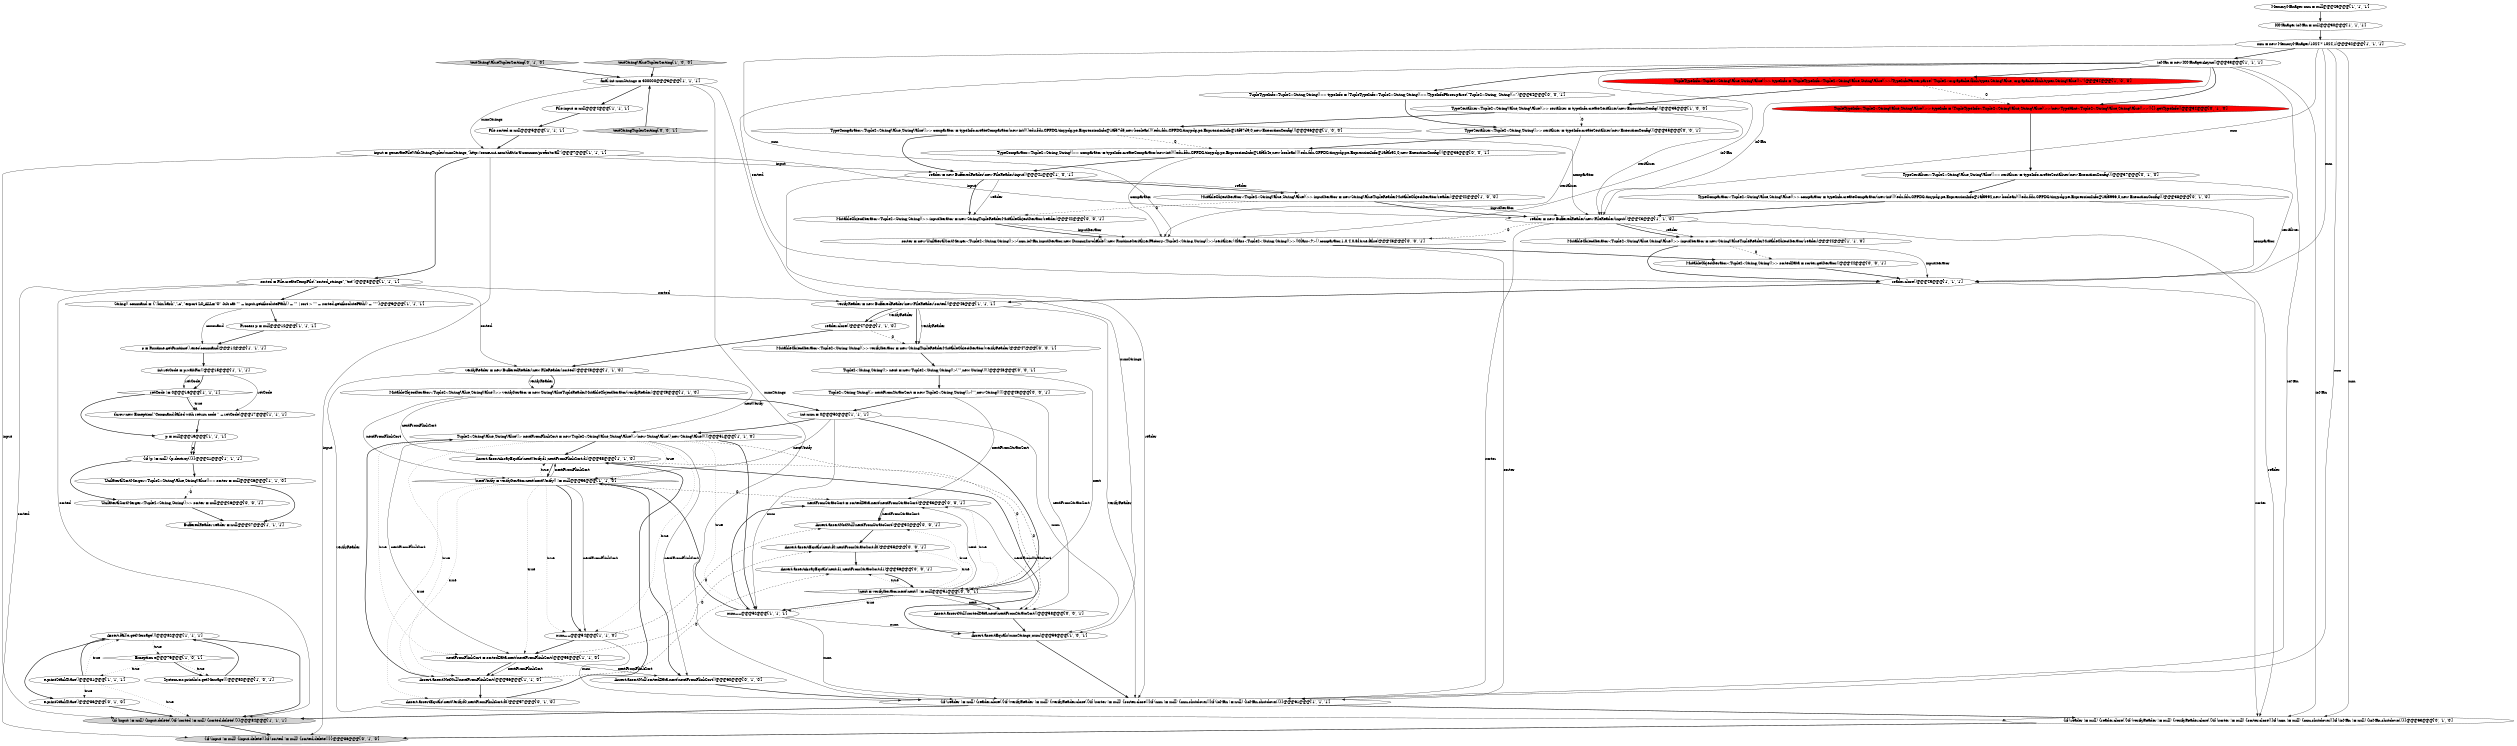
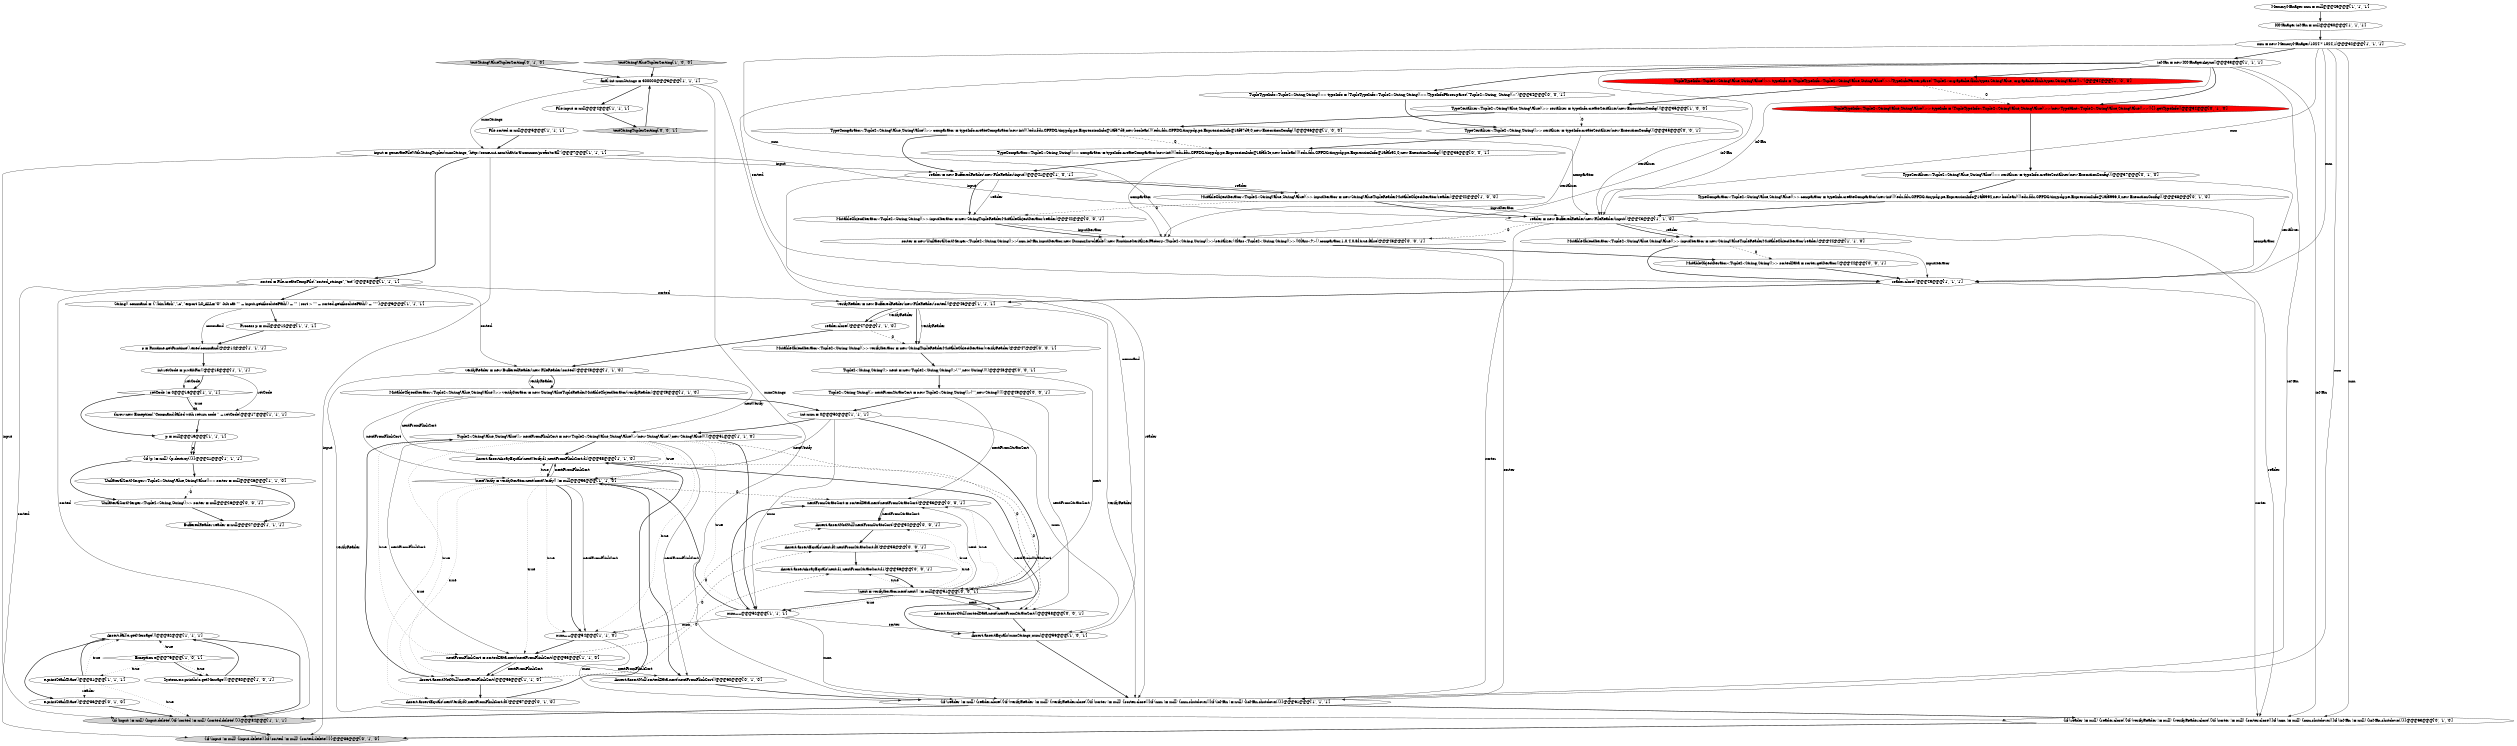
edge "File input = null@@@4@@@['1', '1', '1']" -> "File sorted = null@@@5@@@['1', '1', '1']": now "File input = null@@@4@@@['1', '1', '1']" -> "testStringTuplesSorting['0', '0', '1']"
edge "final int numStrings = 300000@@@3@@@['1', '1', '1']" -> "Assert.assertEquals(numStrings,num)@@@59@@@['1', '0', '1']": label "numStrings" -> "command"
edge "num++@@@52@@@['1', '1', '1']" -> "num++@@@54@@@['1', '1', '0']": added, label "num"
edge "num++@@@52@@@['1', '1', '1']" -> "Assert.assertEquals(numStrings,num)@@@59@@@['1', '0', '1']": label "num" -> "sorter"
edge "Assert.fail(e.getMessage())@@@82@@@['1', '1', '1']" -> "Exception e@@@79@@@['1', '0', '1']": reversed
edge "e.printStackTrace()@@@81@@@['1', '1', '1']" -> "e.printStackTrace()@@@83@@@['0', '1', '0']": label "true" -> "reader"
